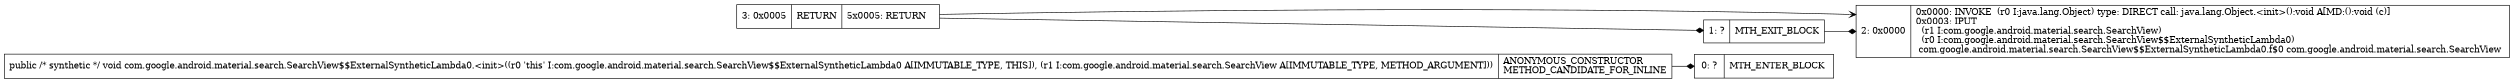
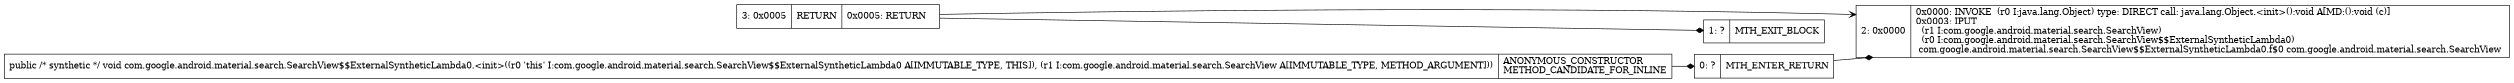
node "3: 0x0005": text "5x0005: RETURN" -> "0x0005: RETURN"
edge "1: ?" -> "2: 0x0000": now "0: ?" -> "2: 0x0000"
node "0: ?": text "MTH_ENTER_BLOCK" -> "MTH_ENTER_RETURN"
